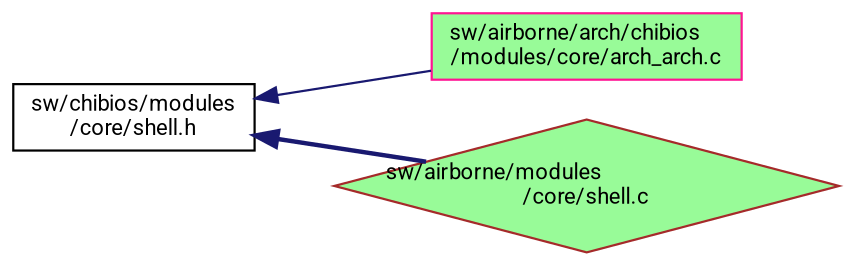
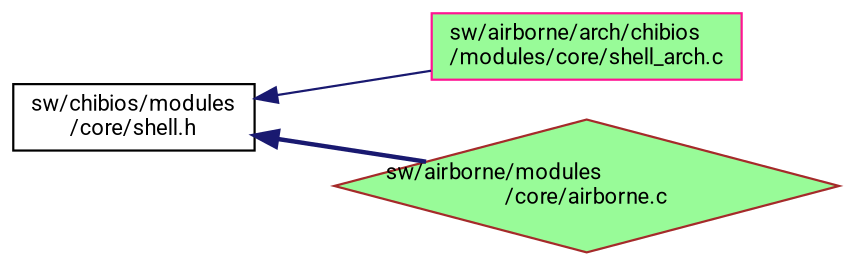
node "sw/airborne/arch/chibios /modules/core/arch_arch.c": label "sw/airborne/arch/chibios /modules/core/arch_arch.c" -> "sw/airborne/arch/chibios /modules/core/shell_arch.c"
node "sw/airborne/modules /core/shell.c": label "sw/airborne/modules /core/shell.c" -> "sw/airborne/modules /core/airborne.c"
